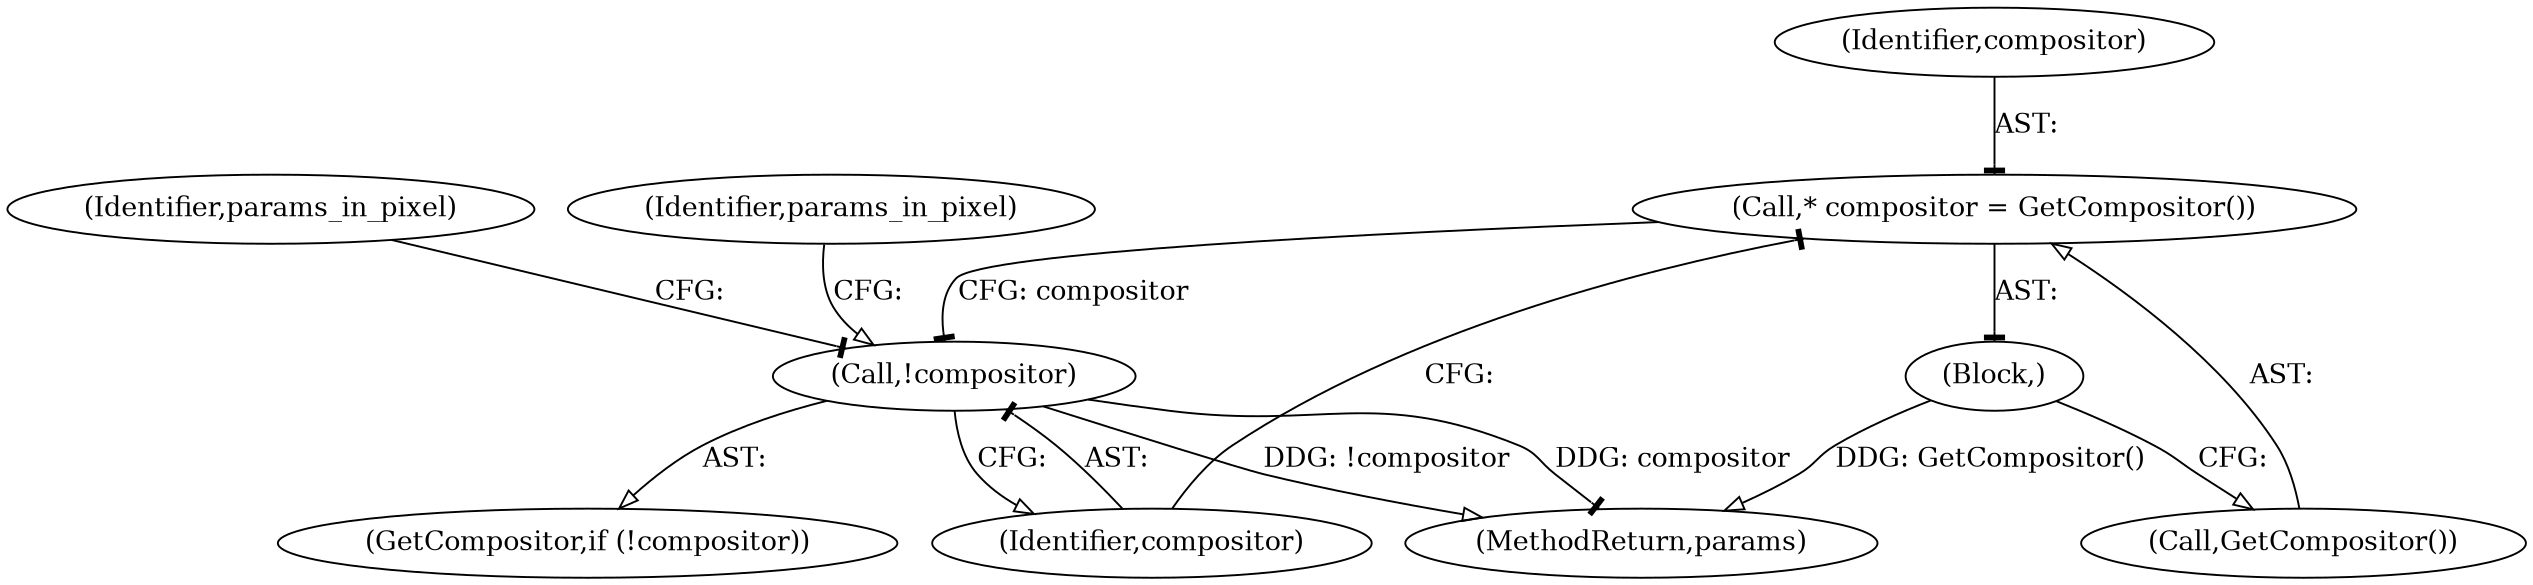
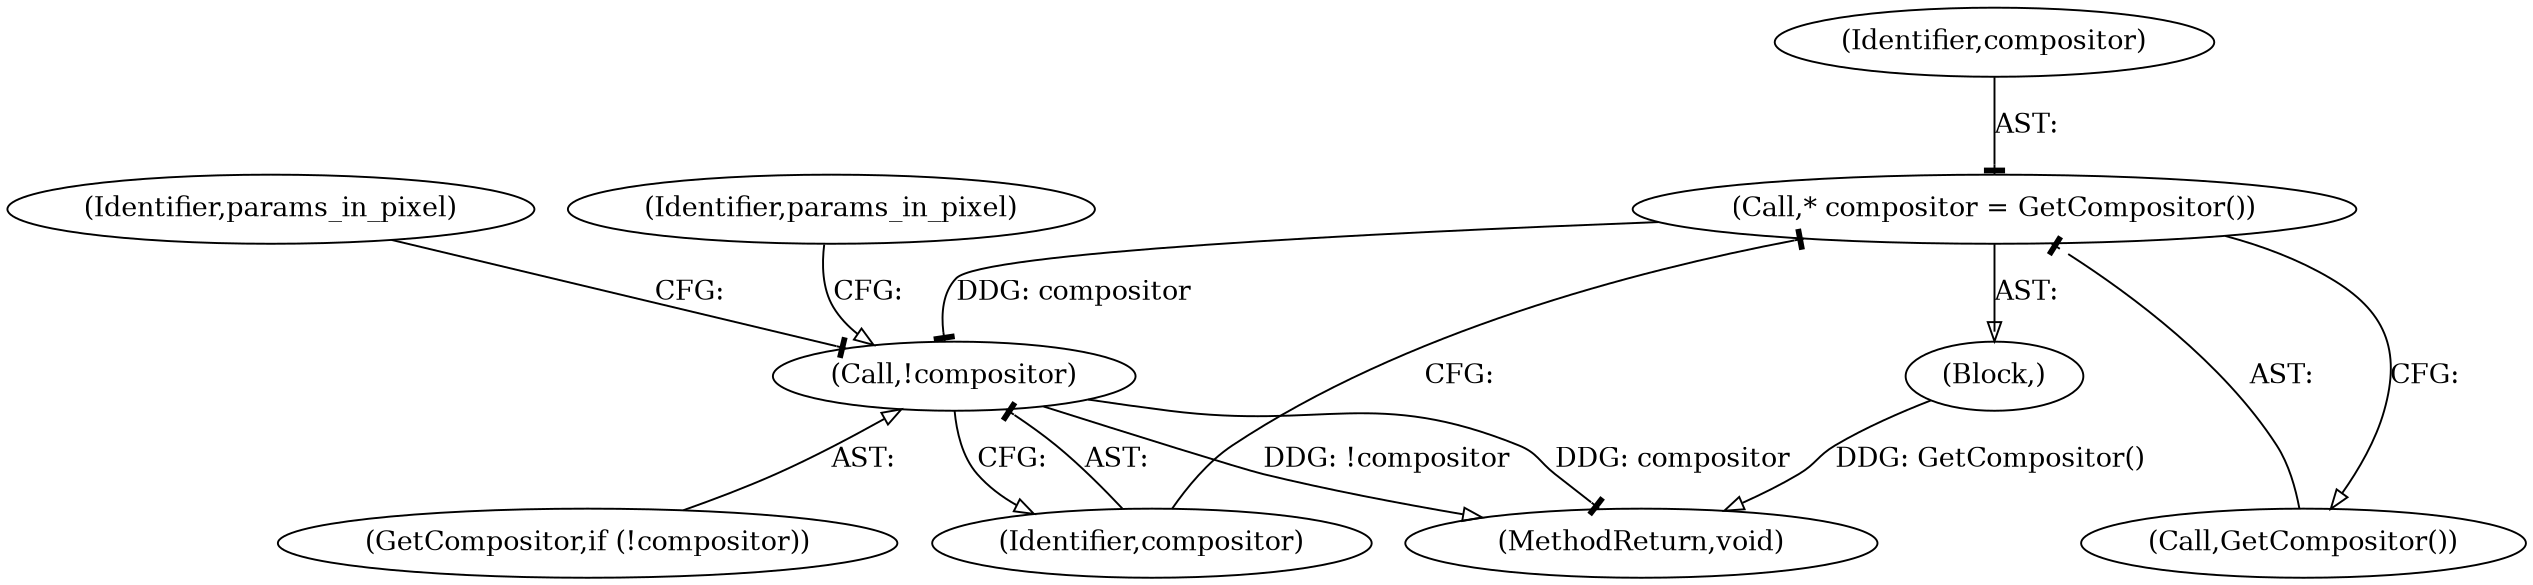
edge "(Call,* compositor = GetCompositor())" -> "(Block,)": arrowhead tee -> onormal
edge "(Call,* compositor = GetCompositor())" -> "(Call,!compositor)": label "CFG: compositor" -> "DDG: compositor"
edge "(Call,GetCompositor())" -> "(Call,* compositor = GetCompositor())": arrowhead onormal -> tee
edge "(Call,!compositor)" -> "(GetCompositor,if (!compositor))": reversed
edge "(Block,)" -> "(Call,GetCompositor())": now "(Call,* compositor = GetCompositor())" -> "(Call,GetCompositor())"
node "(MethodReturn,params)": label "(MethodReturn,params)" -> "(MethodReturn,void)"
